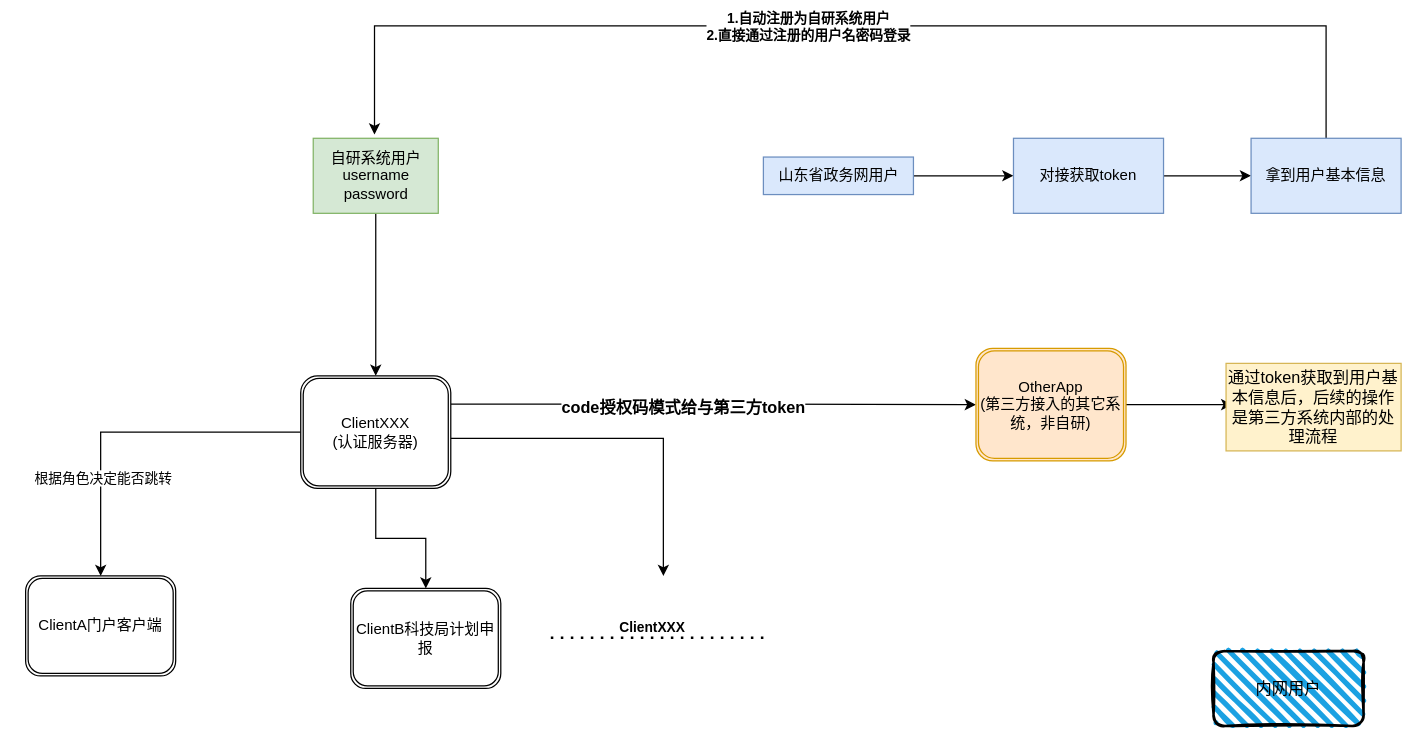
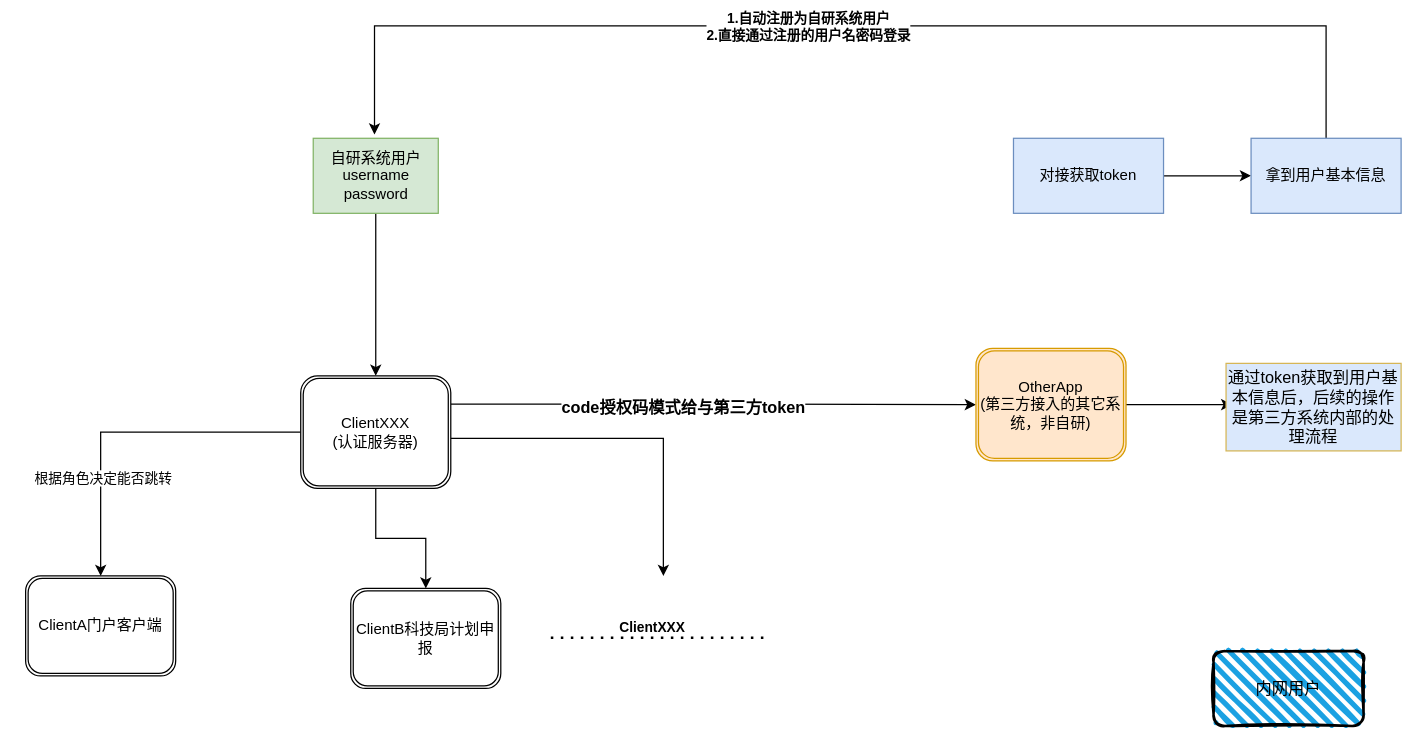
node "山东省政务网用户": removed
edge "山东省政务网用户" -> "对接获取token": removed
node "通过token获取到用户基本信息后，后续的操作是第三方系统内部的处理流程": fillcolor #fff2cc -> #dae8fc
